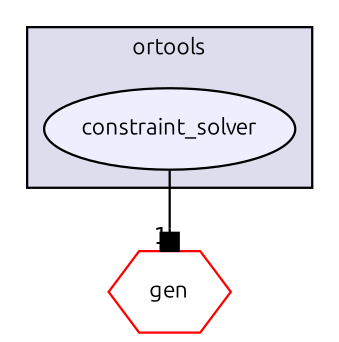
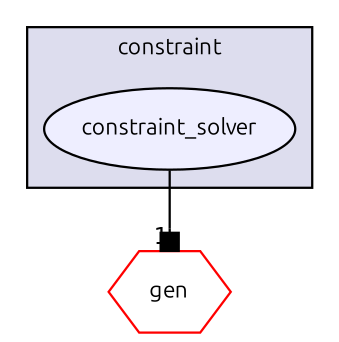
cluster "ortools": label "ortools" -> "constraint"
